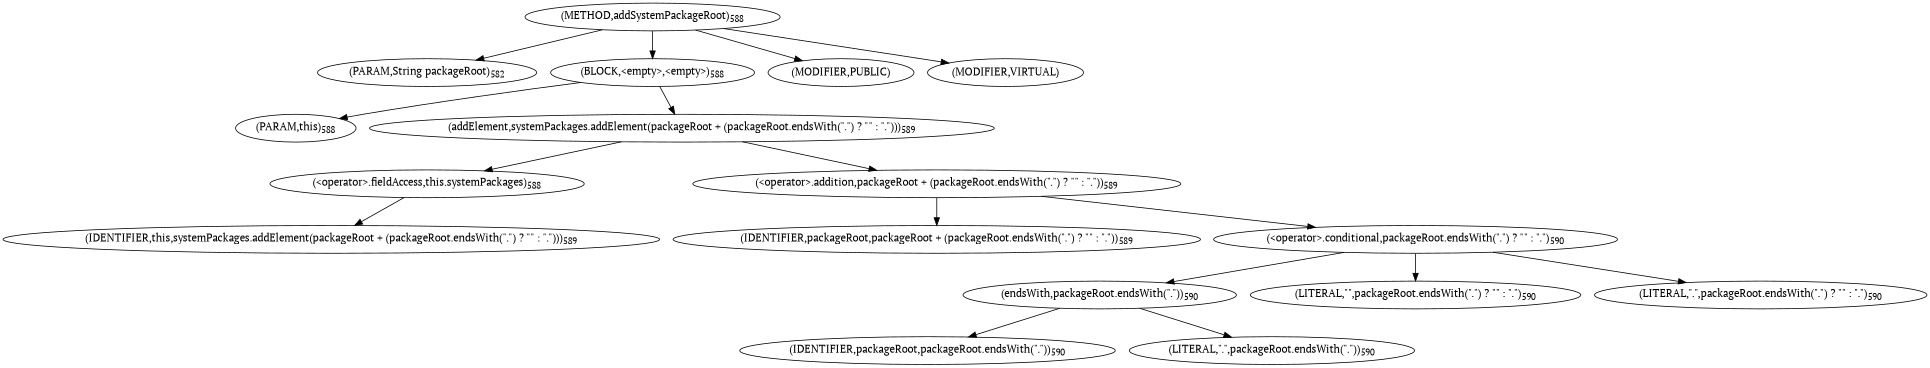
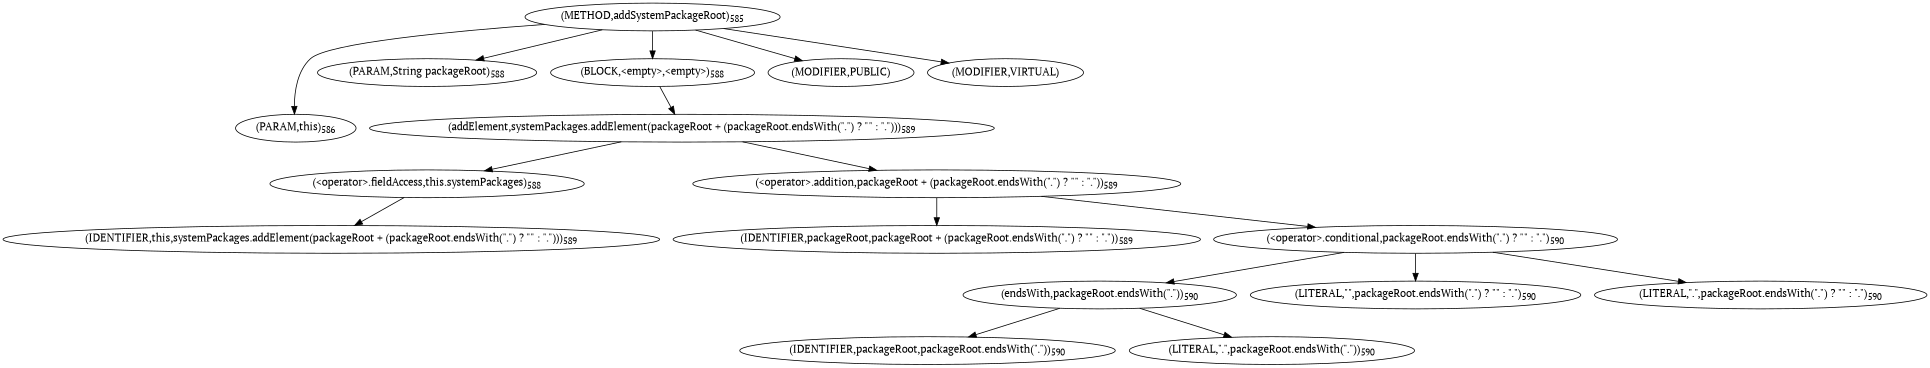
node "(METHOD,addSystemPackageRoot)": text "588" -> "585"
node "(PARAM,String packageRoot)": text "582" -> "588"
edge "(BLOCK,<empty>,<empty>)" -> "(PARAM,this)": now "(METHOD,addSystemPackageRoot)" -> "(PARAM,this)"
node "(PARAM,this)": text "588" -> "586"
